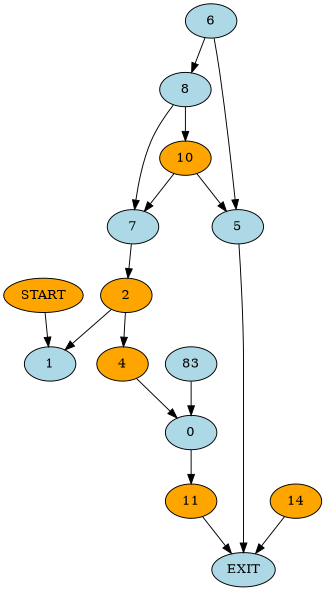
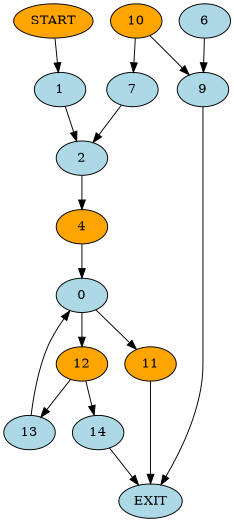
node "8": removed
node "5": label "5" -> "9"
node "2": fillcolor orange -> lightblue
edge "2" -> "1": reversed
node "12": added
node "83": label "83" -> "13"
node "14": fillcolor orange -> lightblue
